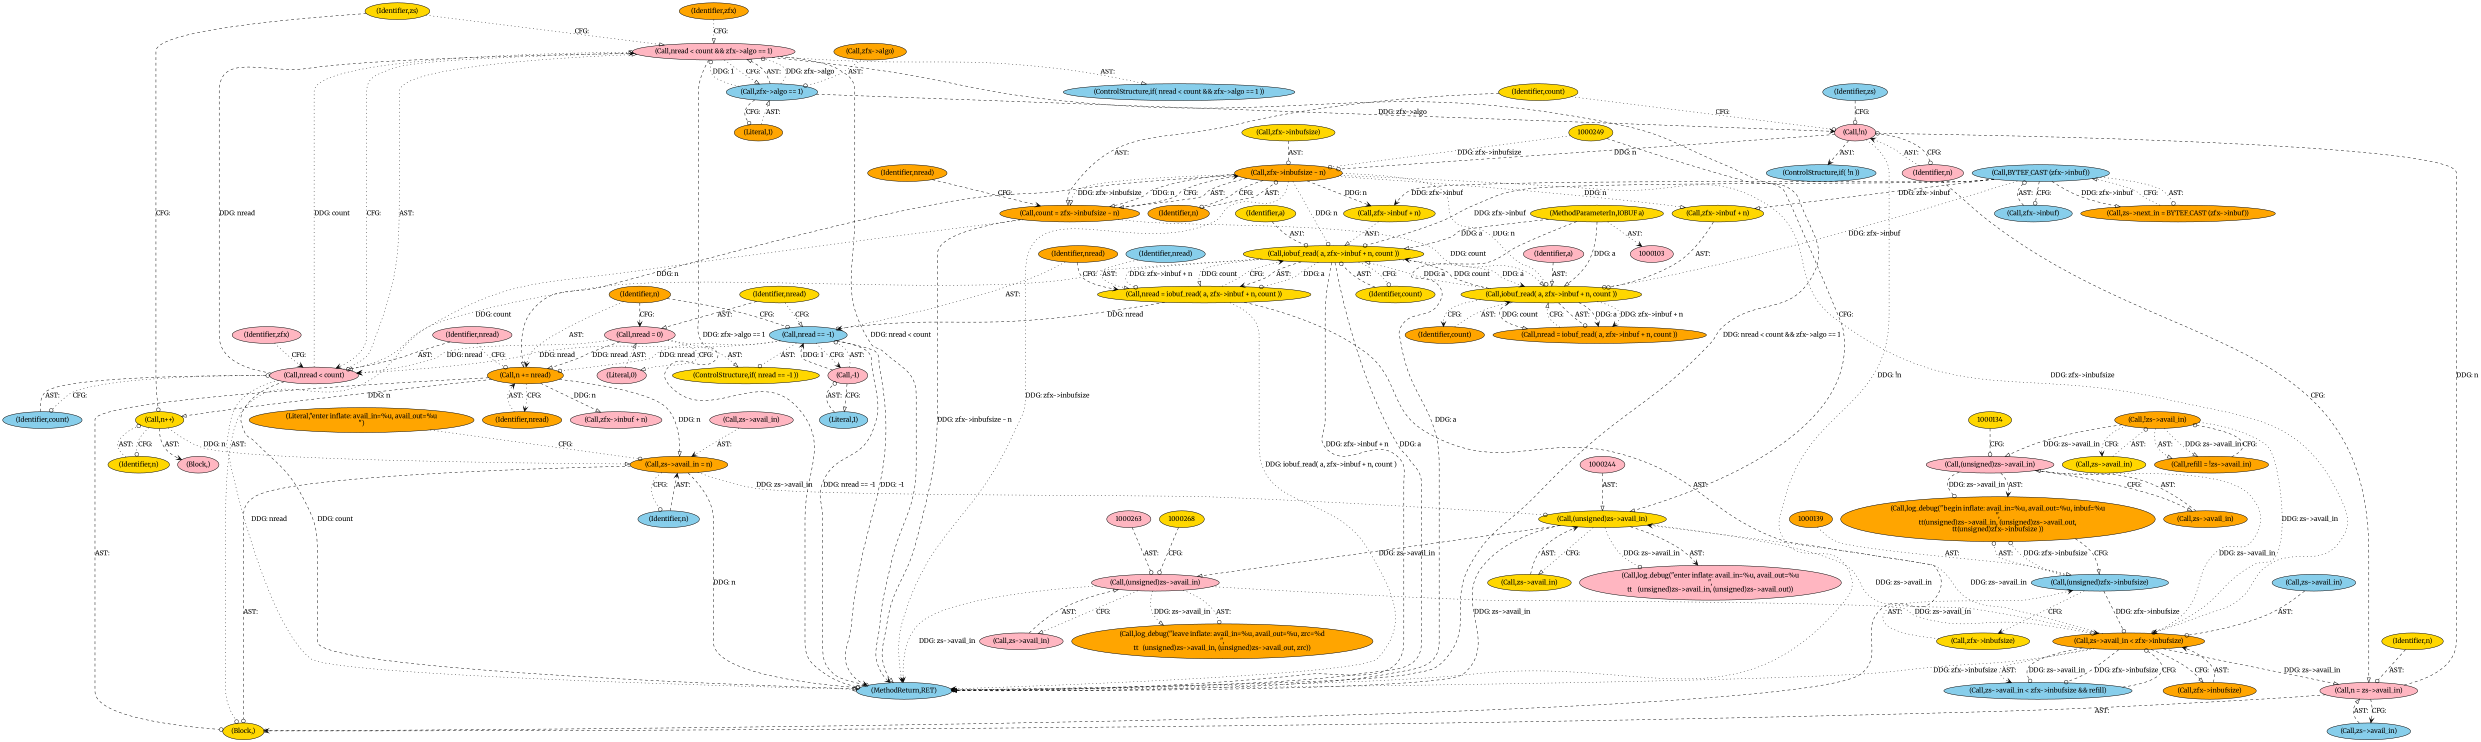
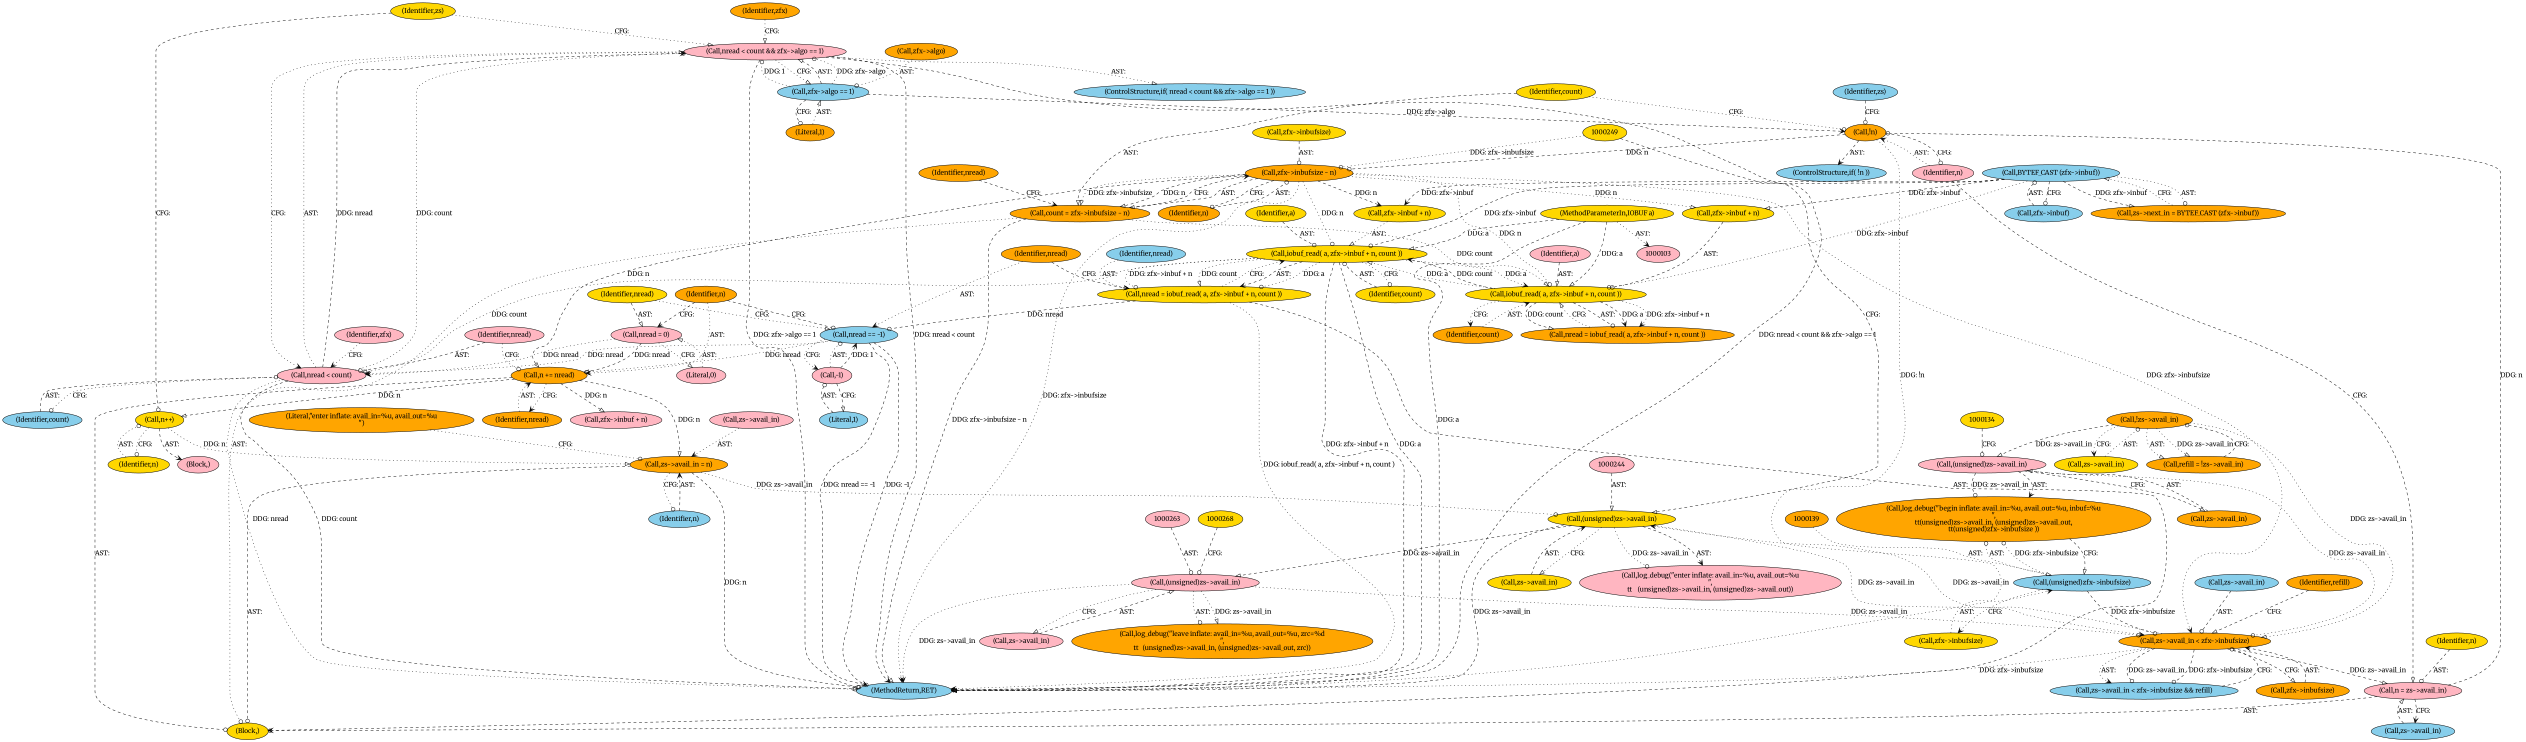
node "(Call,!n)": fillcolor lightpink -> orange
node "(ControlStructure,if( nread == -1 ))": removed
node "(Identifier,refill)": added
